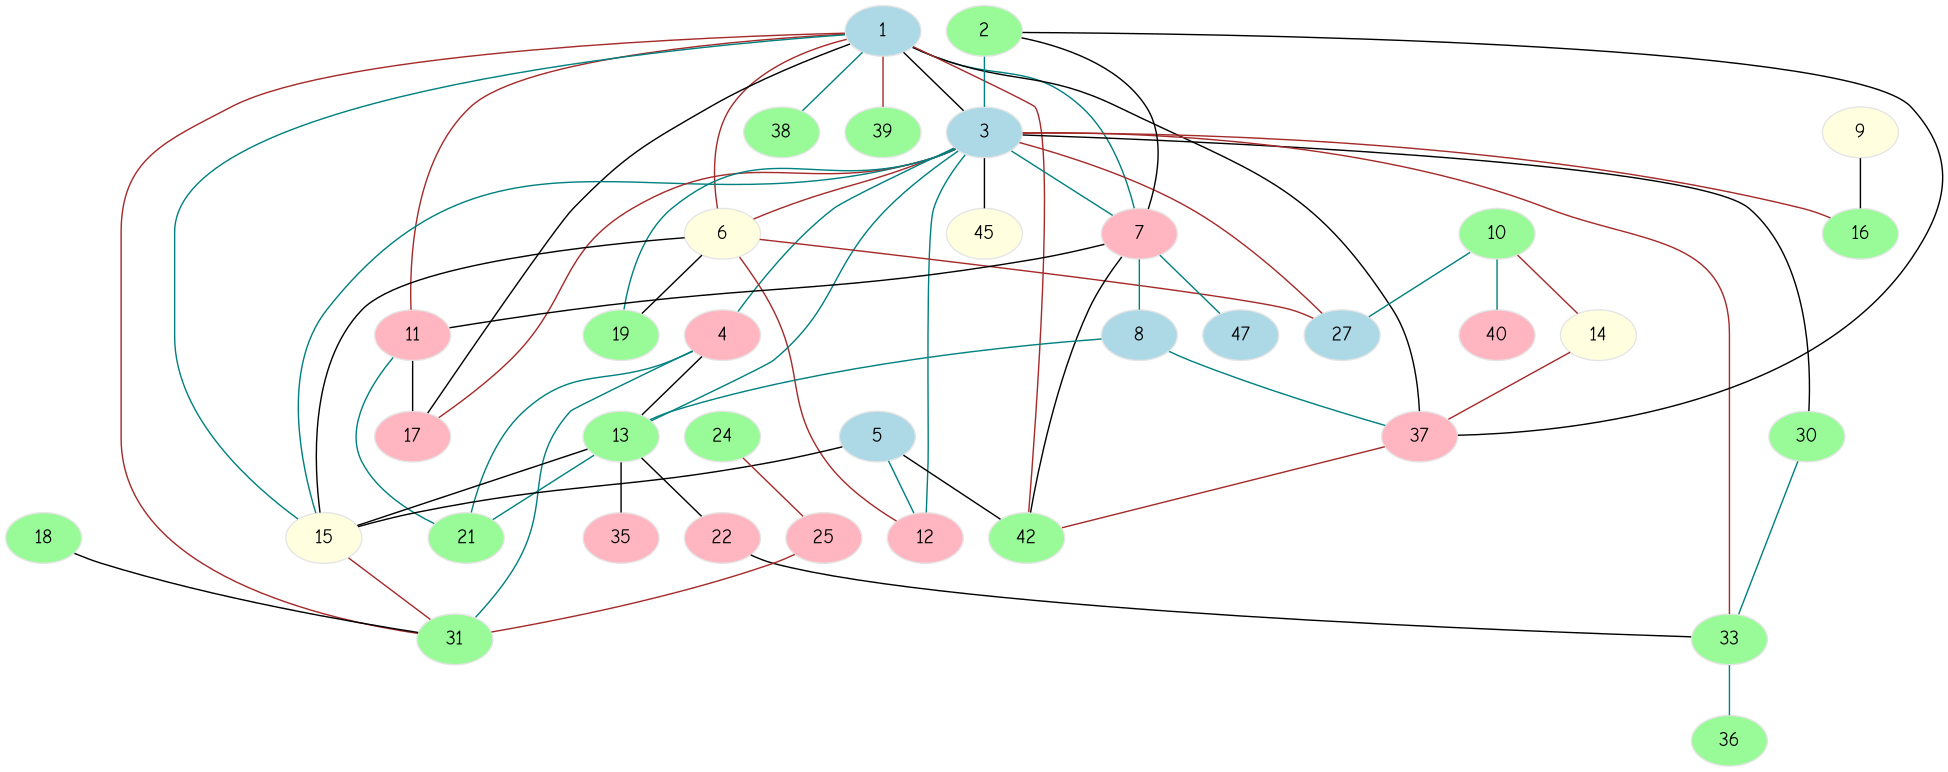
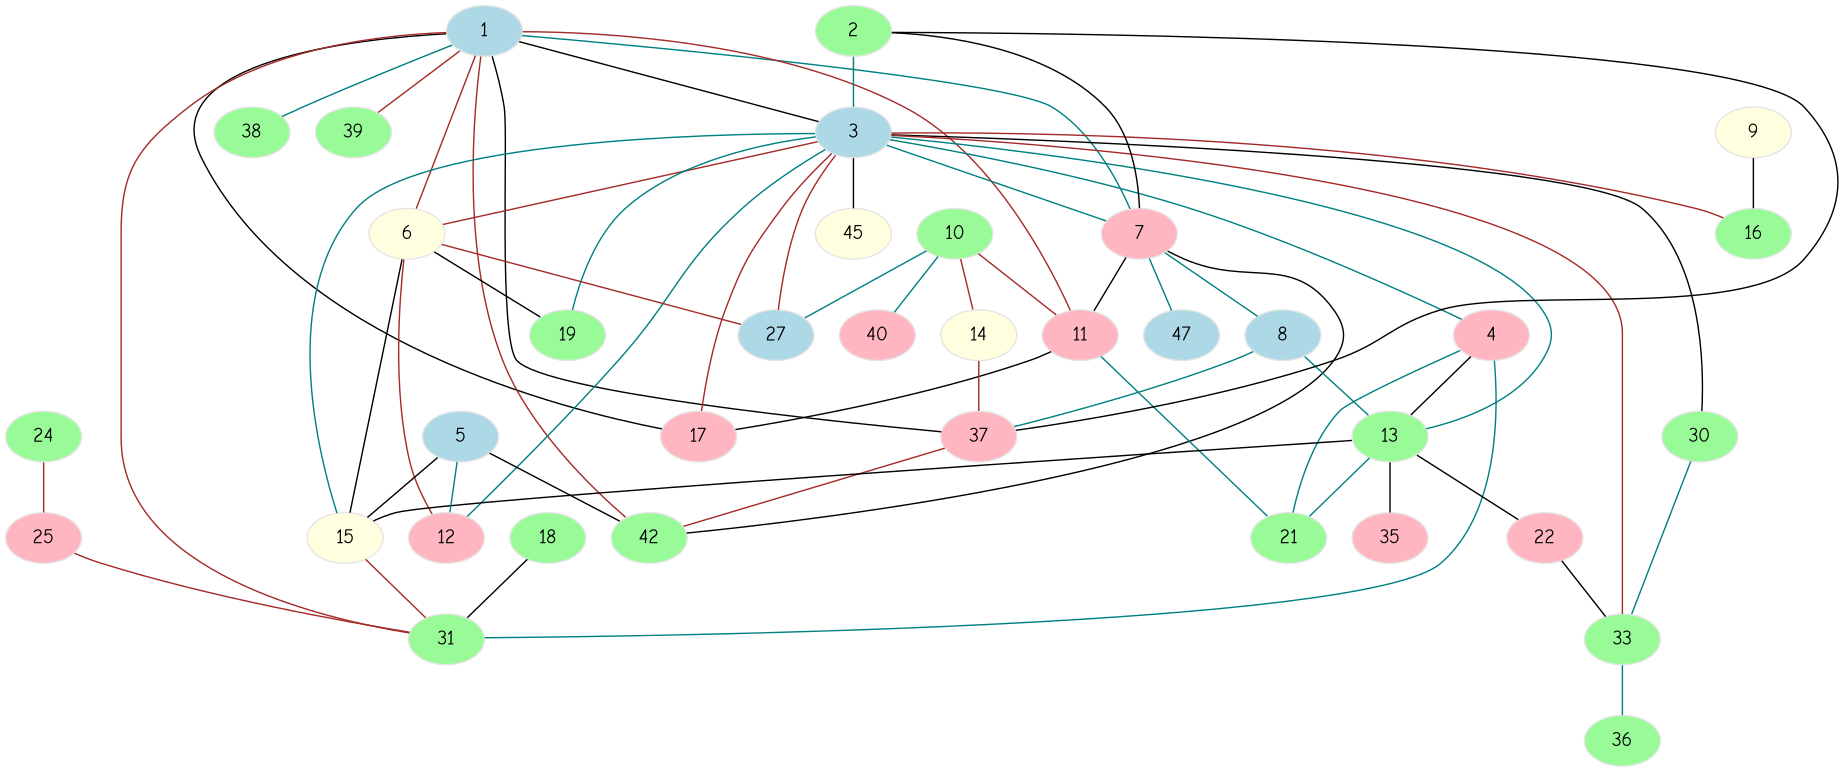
edge "1" -- "15": removed
edge "10" -- "11": added
